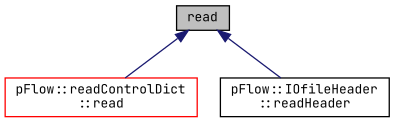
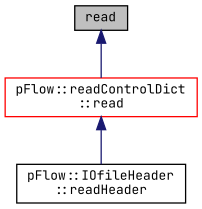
edge "pFlow::IOfileHeader ::readHeader" -> "read": now "pFlow::IOfileHeader ::readHeader" -> "pFlow::readControlDict ::read"
